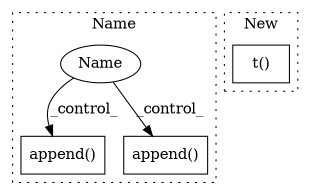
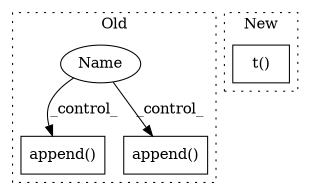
cluster "Name": label "Name" -> "Old"
